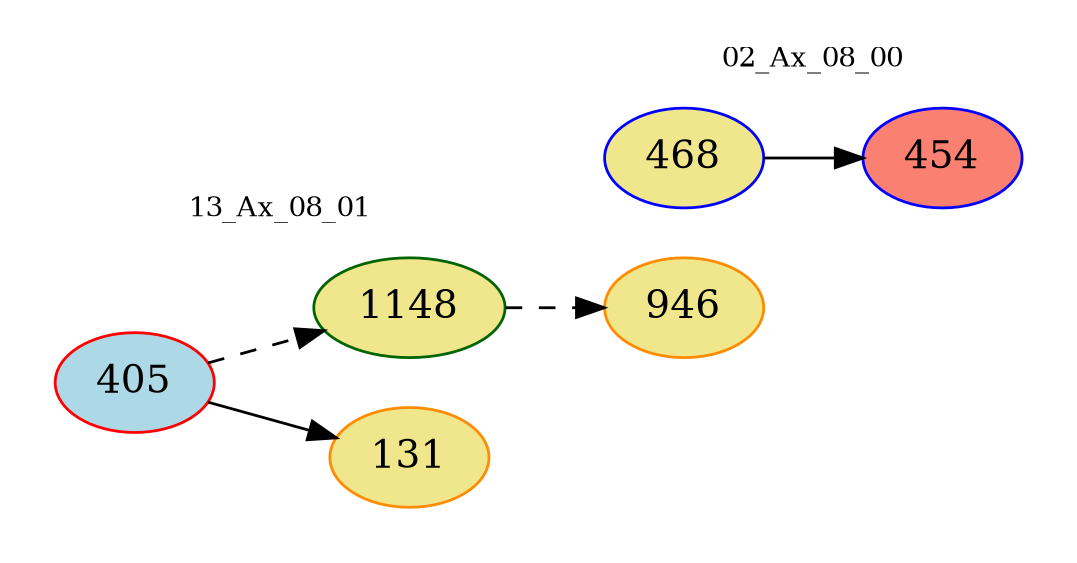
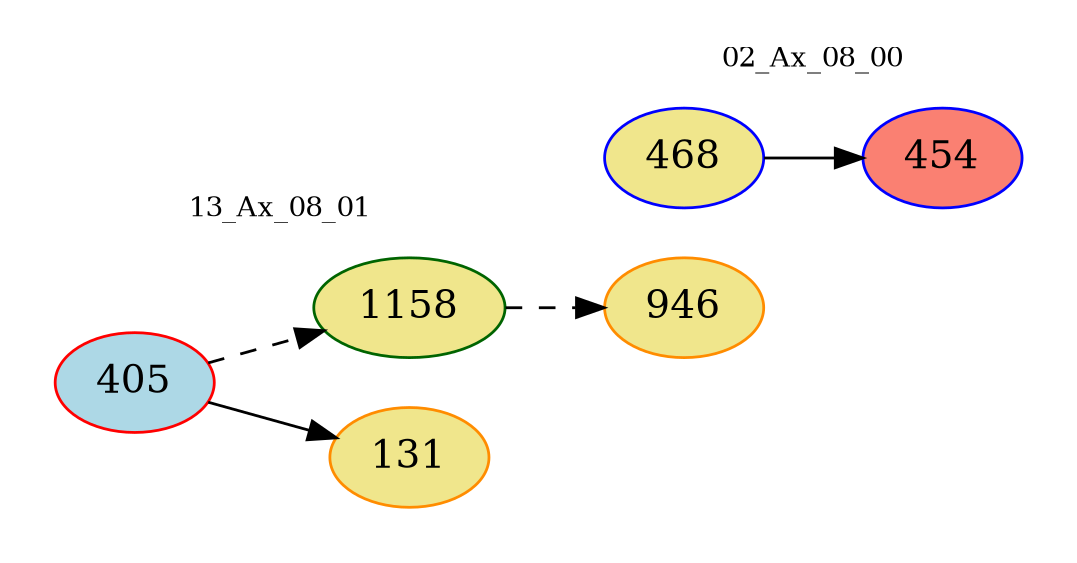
node "1148": label "1148" -> "1158"
